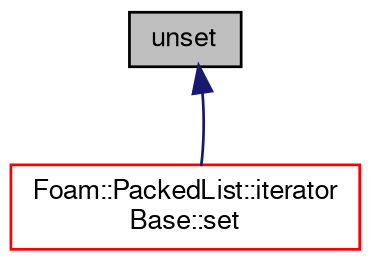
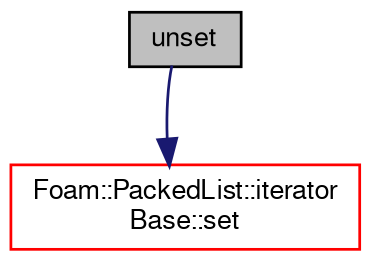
edge "Foam::PackedList::iterator Base::set" -> "unset": reversed
